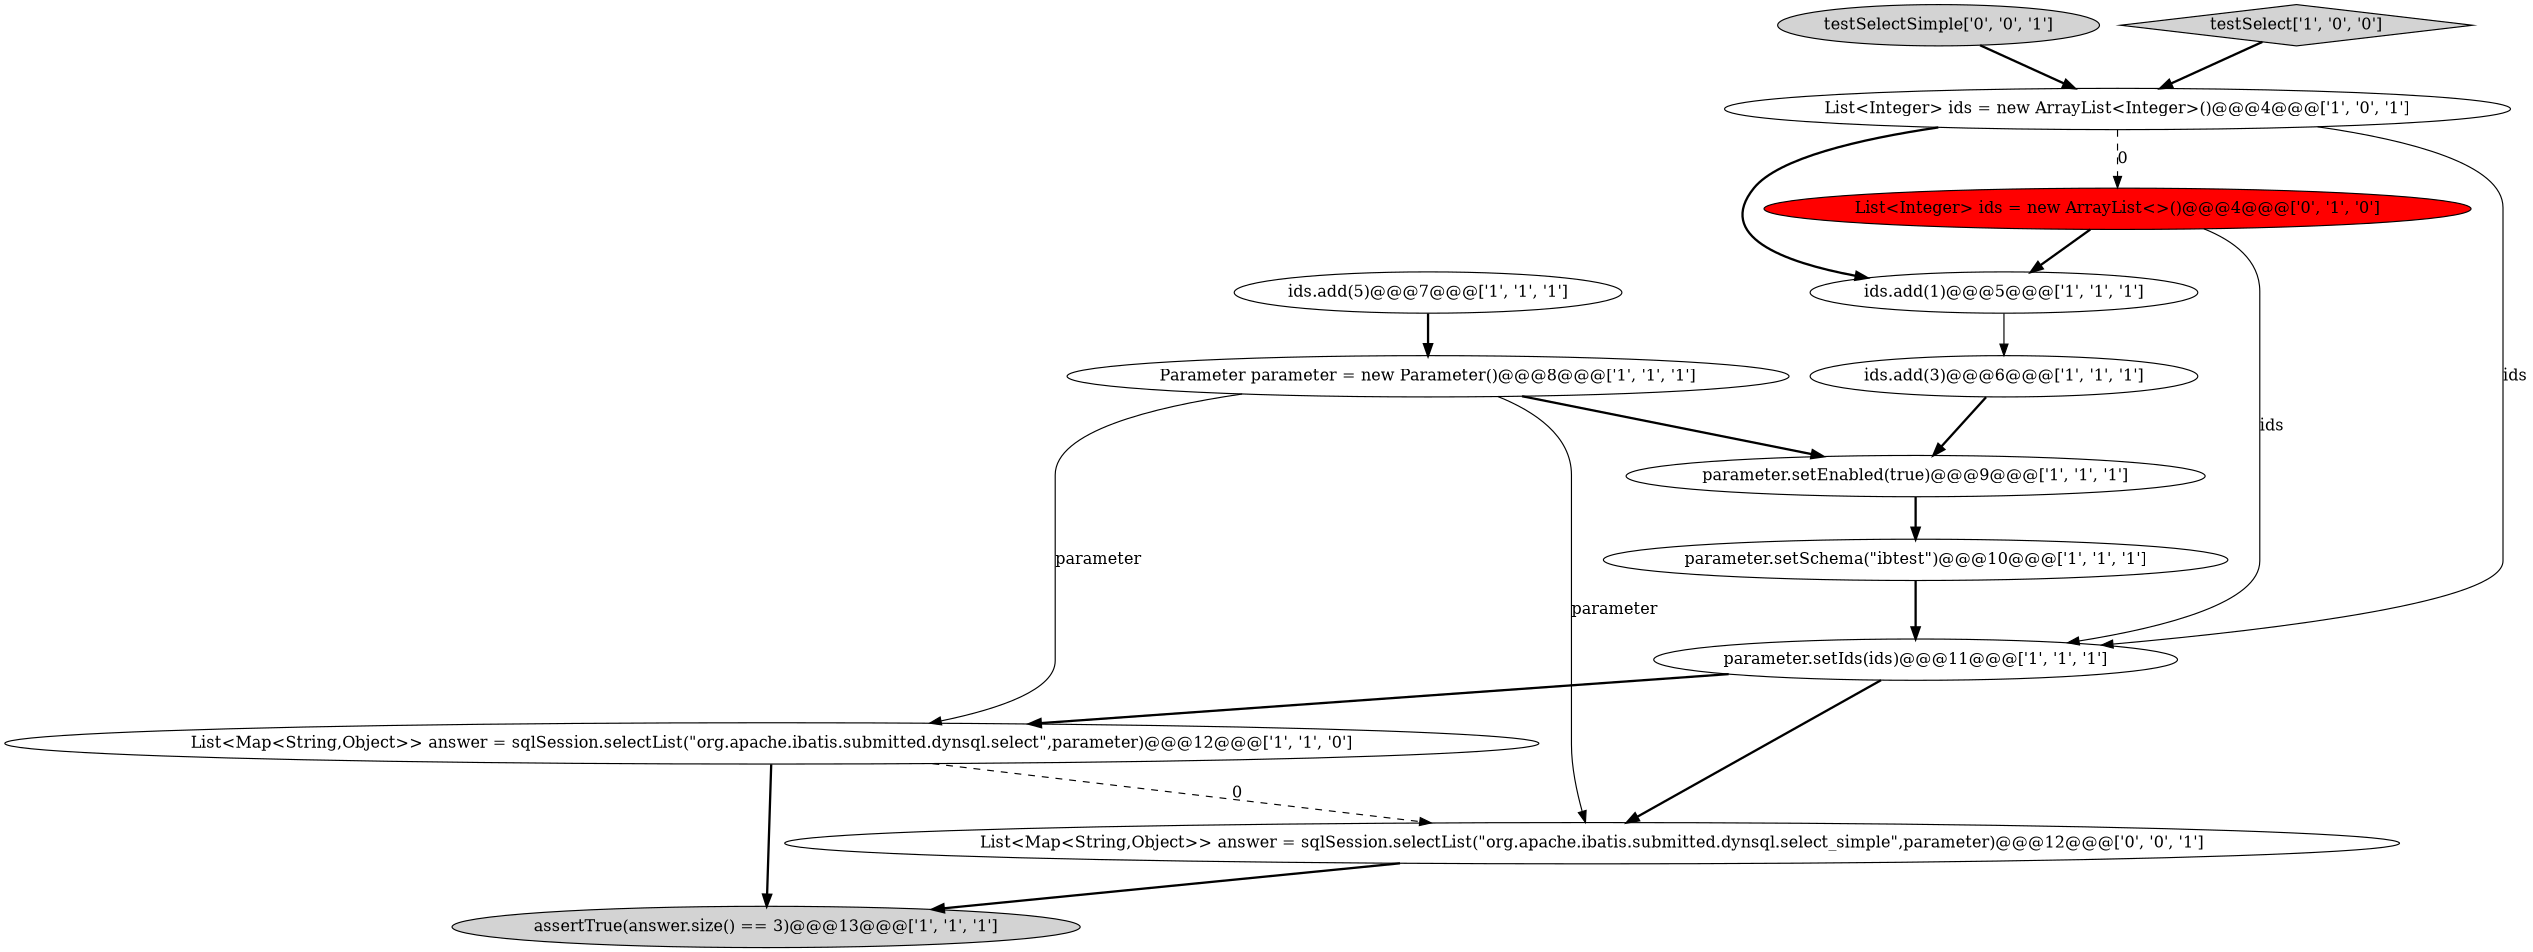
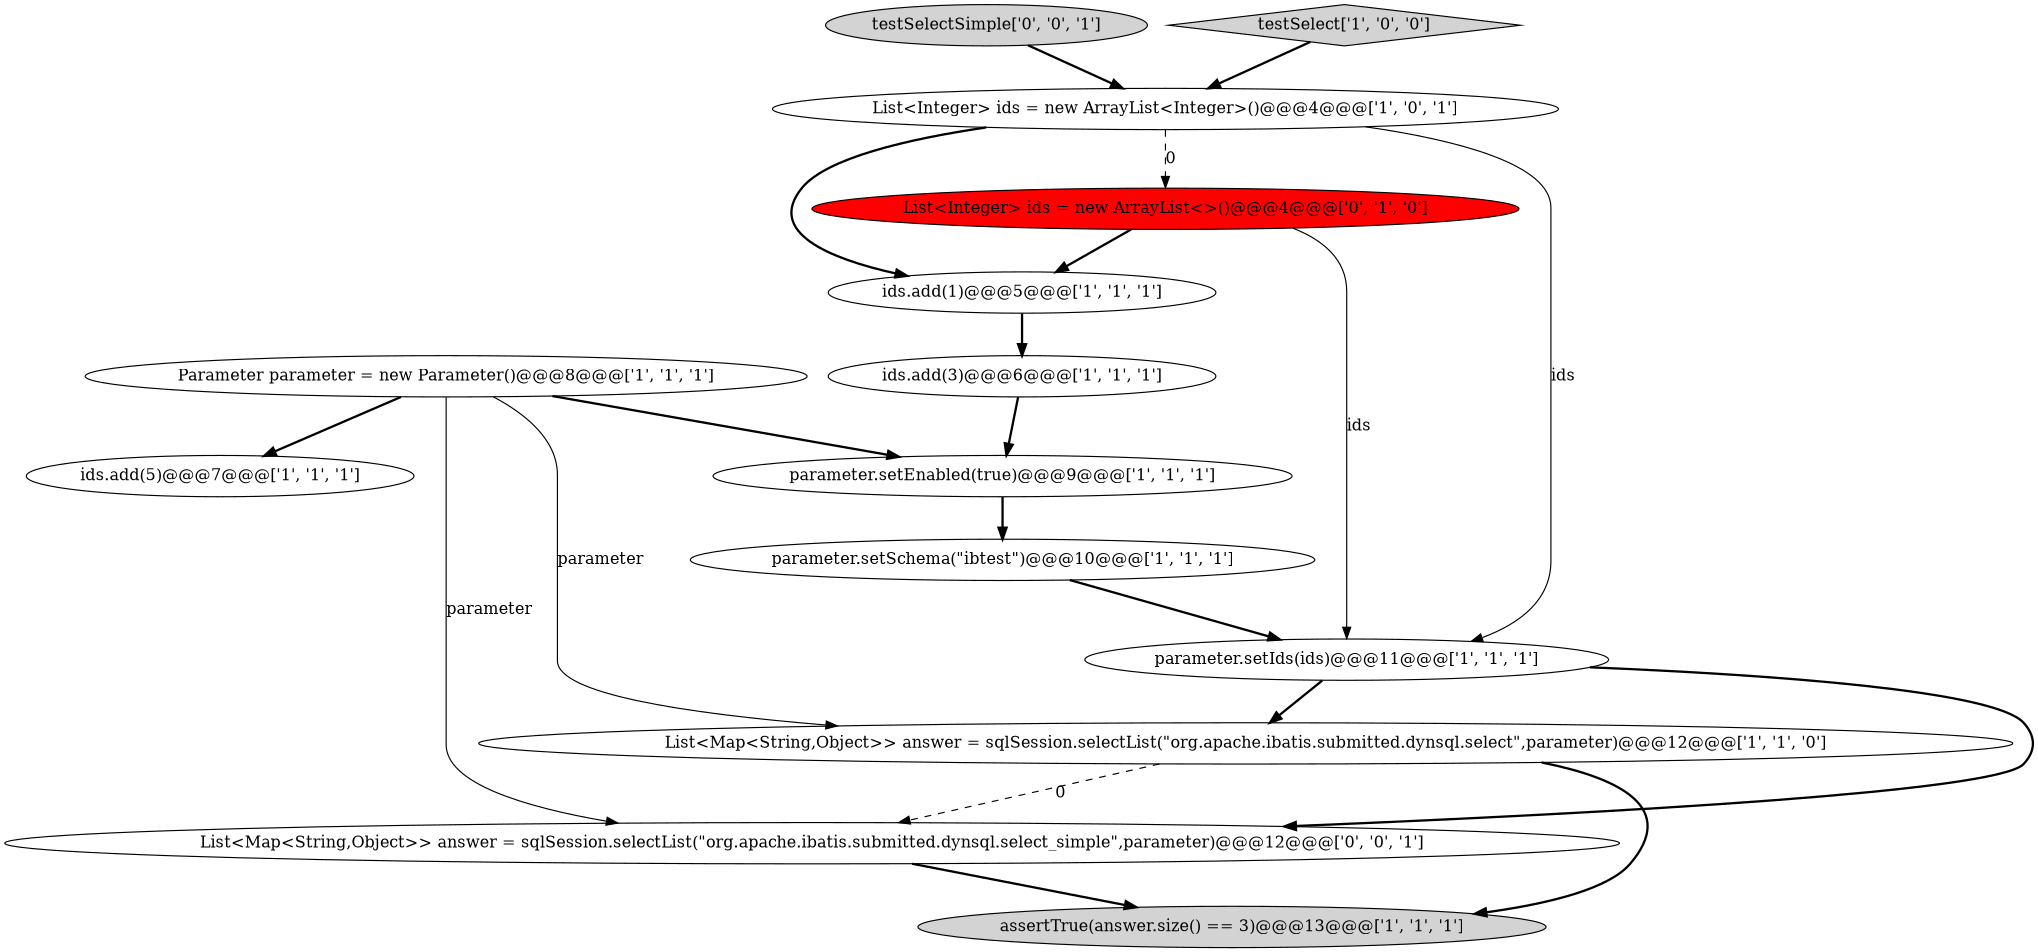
edge "ids.add(5)@@@7@@@['1', '1', '1']" -> "Parameter parameter = new Parameter()@@@8@@@['1', '1', '1']": reversed
edge "ids.add(1)@@@5@@@['1', '1', '1']" -> "ids.add(3)@@@6@@@['1', '1', '1']": style solid -> bold
